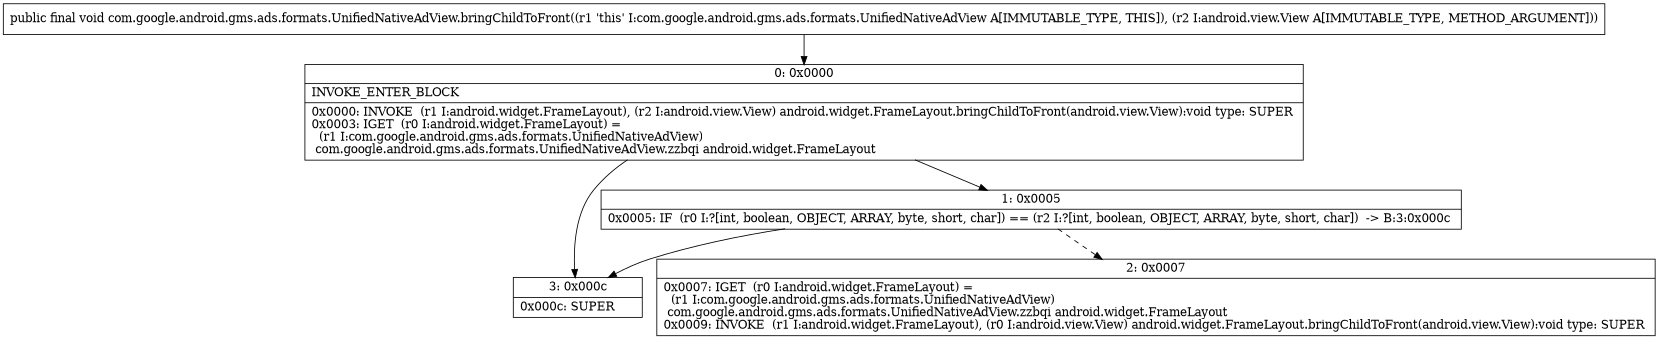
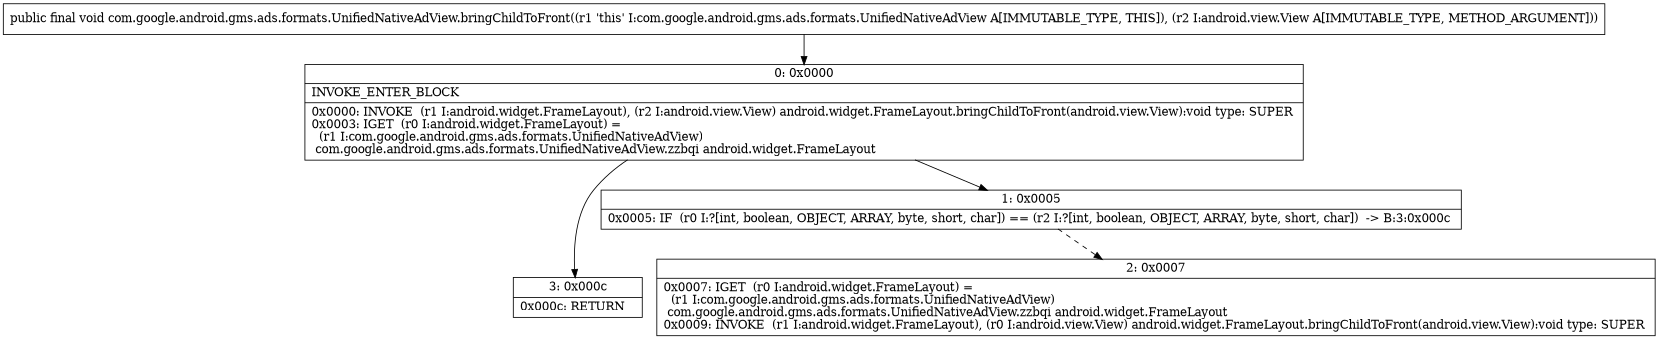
edge "1: 0x0005" -> "3: 0x000c": removed
node "3: 0x000c": text "0x000c: SUPER" -> "0x000c: RETURN"
